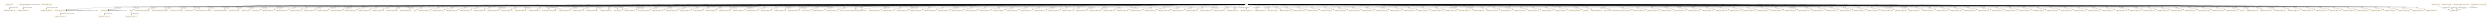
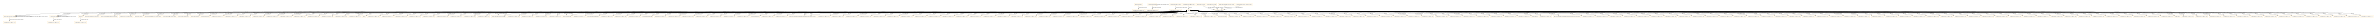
edge "NULL" -> "-22ab91b9:187c1780613:-7fb3": reversed
